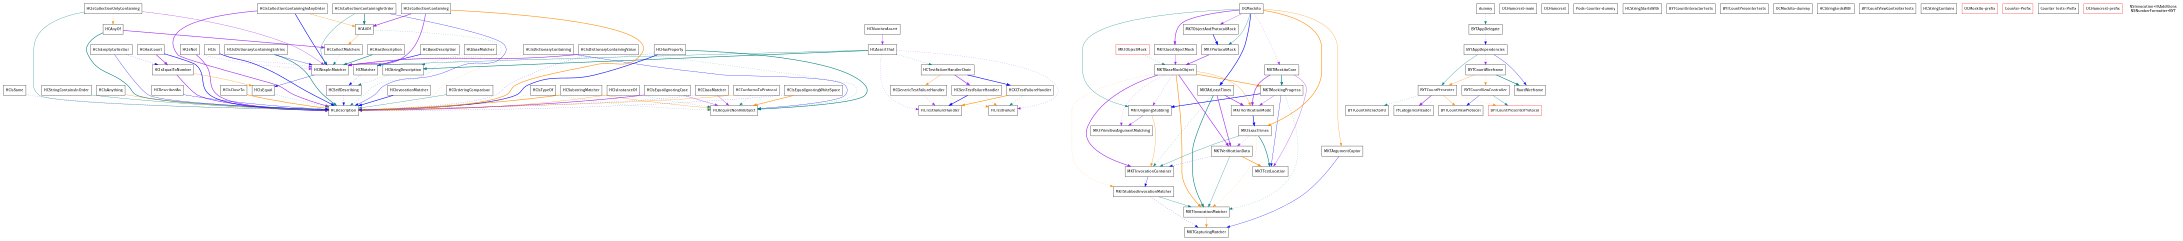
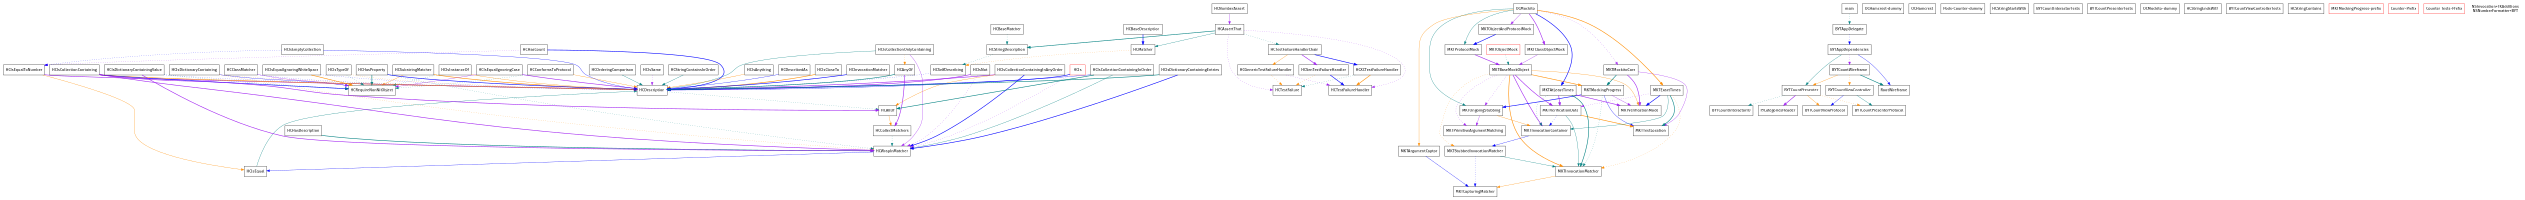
node "dummy": label "dummy" -> "main"
node "OCHamcrest-main": label "OCHamcrest-main" -> "OCHamcrest-dummy"
node "OCMockito-prefix": label "OCMockito-prefix" -> "MKTMockingProgress-prefix"
node "Counter Tests-Prefix": color black -> red
node "OCHamcrest-prefix": removed
node "HCIs": color black -> red
edge "HCAllOf" -> "HCDescription": reversed
edge "HCHasCount" -> "HCIsEqualToNumber": style bold -> dotted
edge "HCIsDictionaryContainingEntries" -> "HCWrapInMatcher": style solid -> bold
edge "HCMatcher" -> "HCSelfDescribing": color blue -> darkorange
edge "HCIsCollectionContaining" -> "HCRequireNonNilObject": added
edge "HCIsEqual" -> "HCDescription": style dotted -> solid
node "BYTCountPresenterProtocol": color red -> black
edge "MKTVerificationMode" -> "MKTExactTimes": reversed
